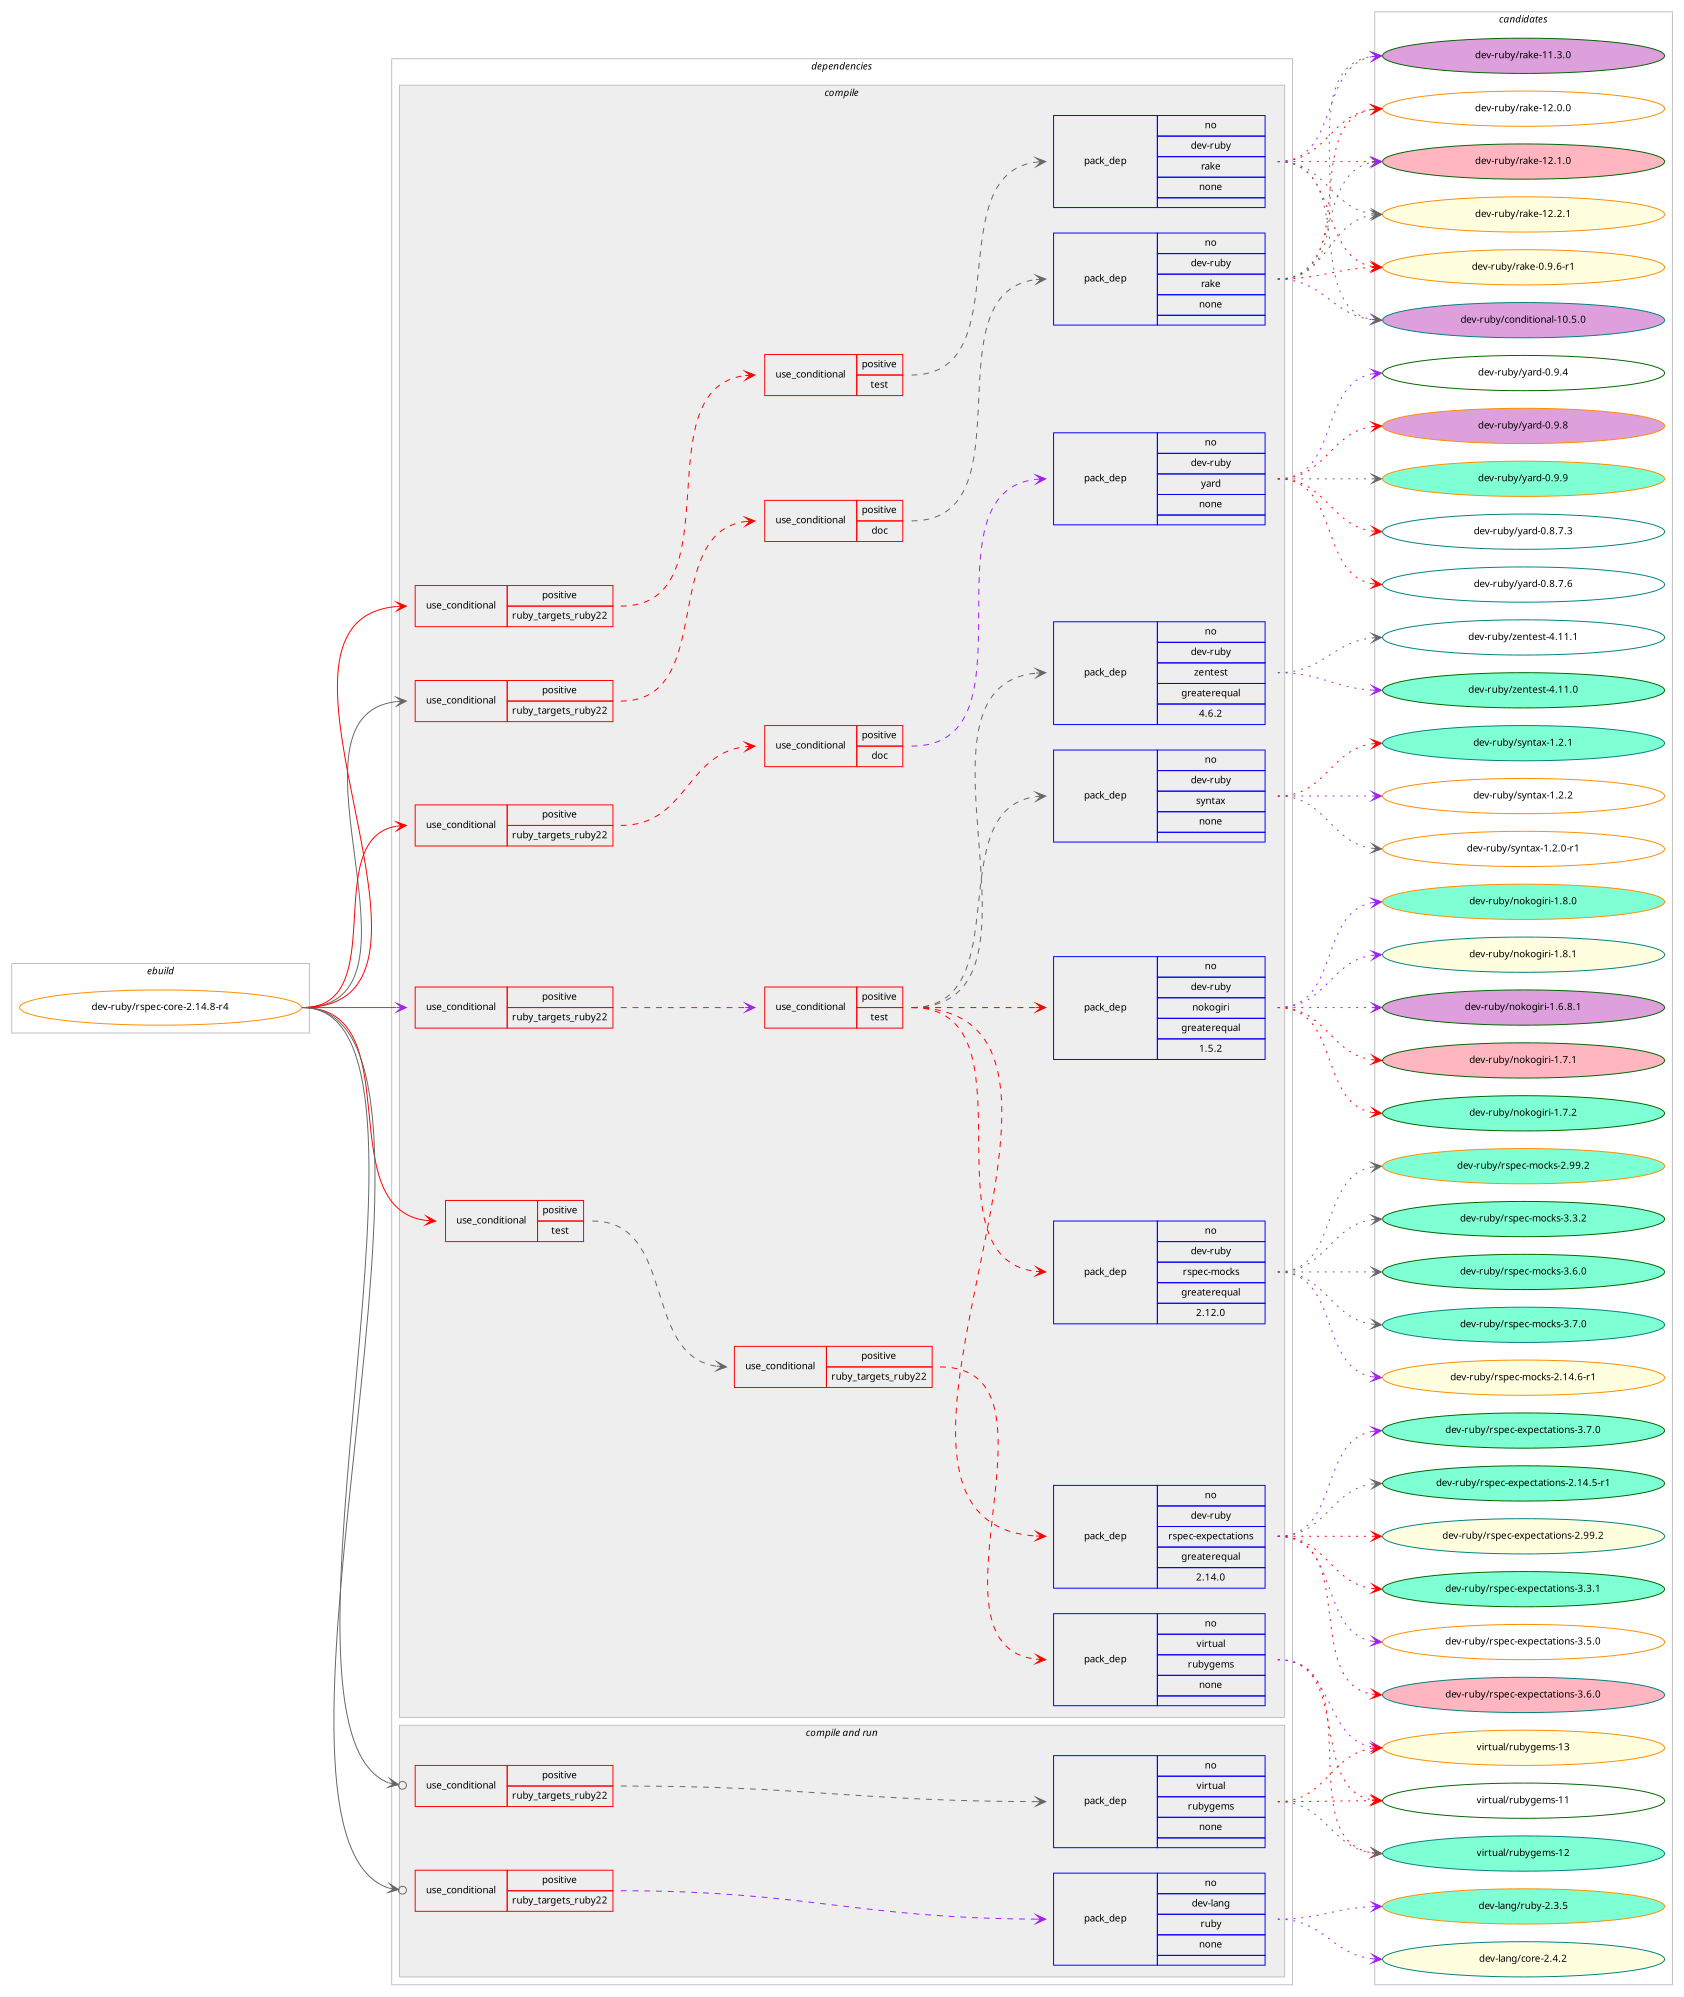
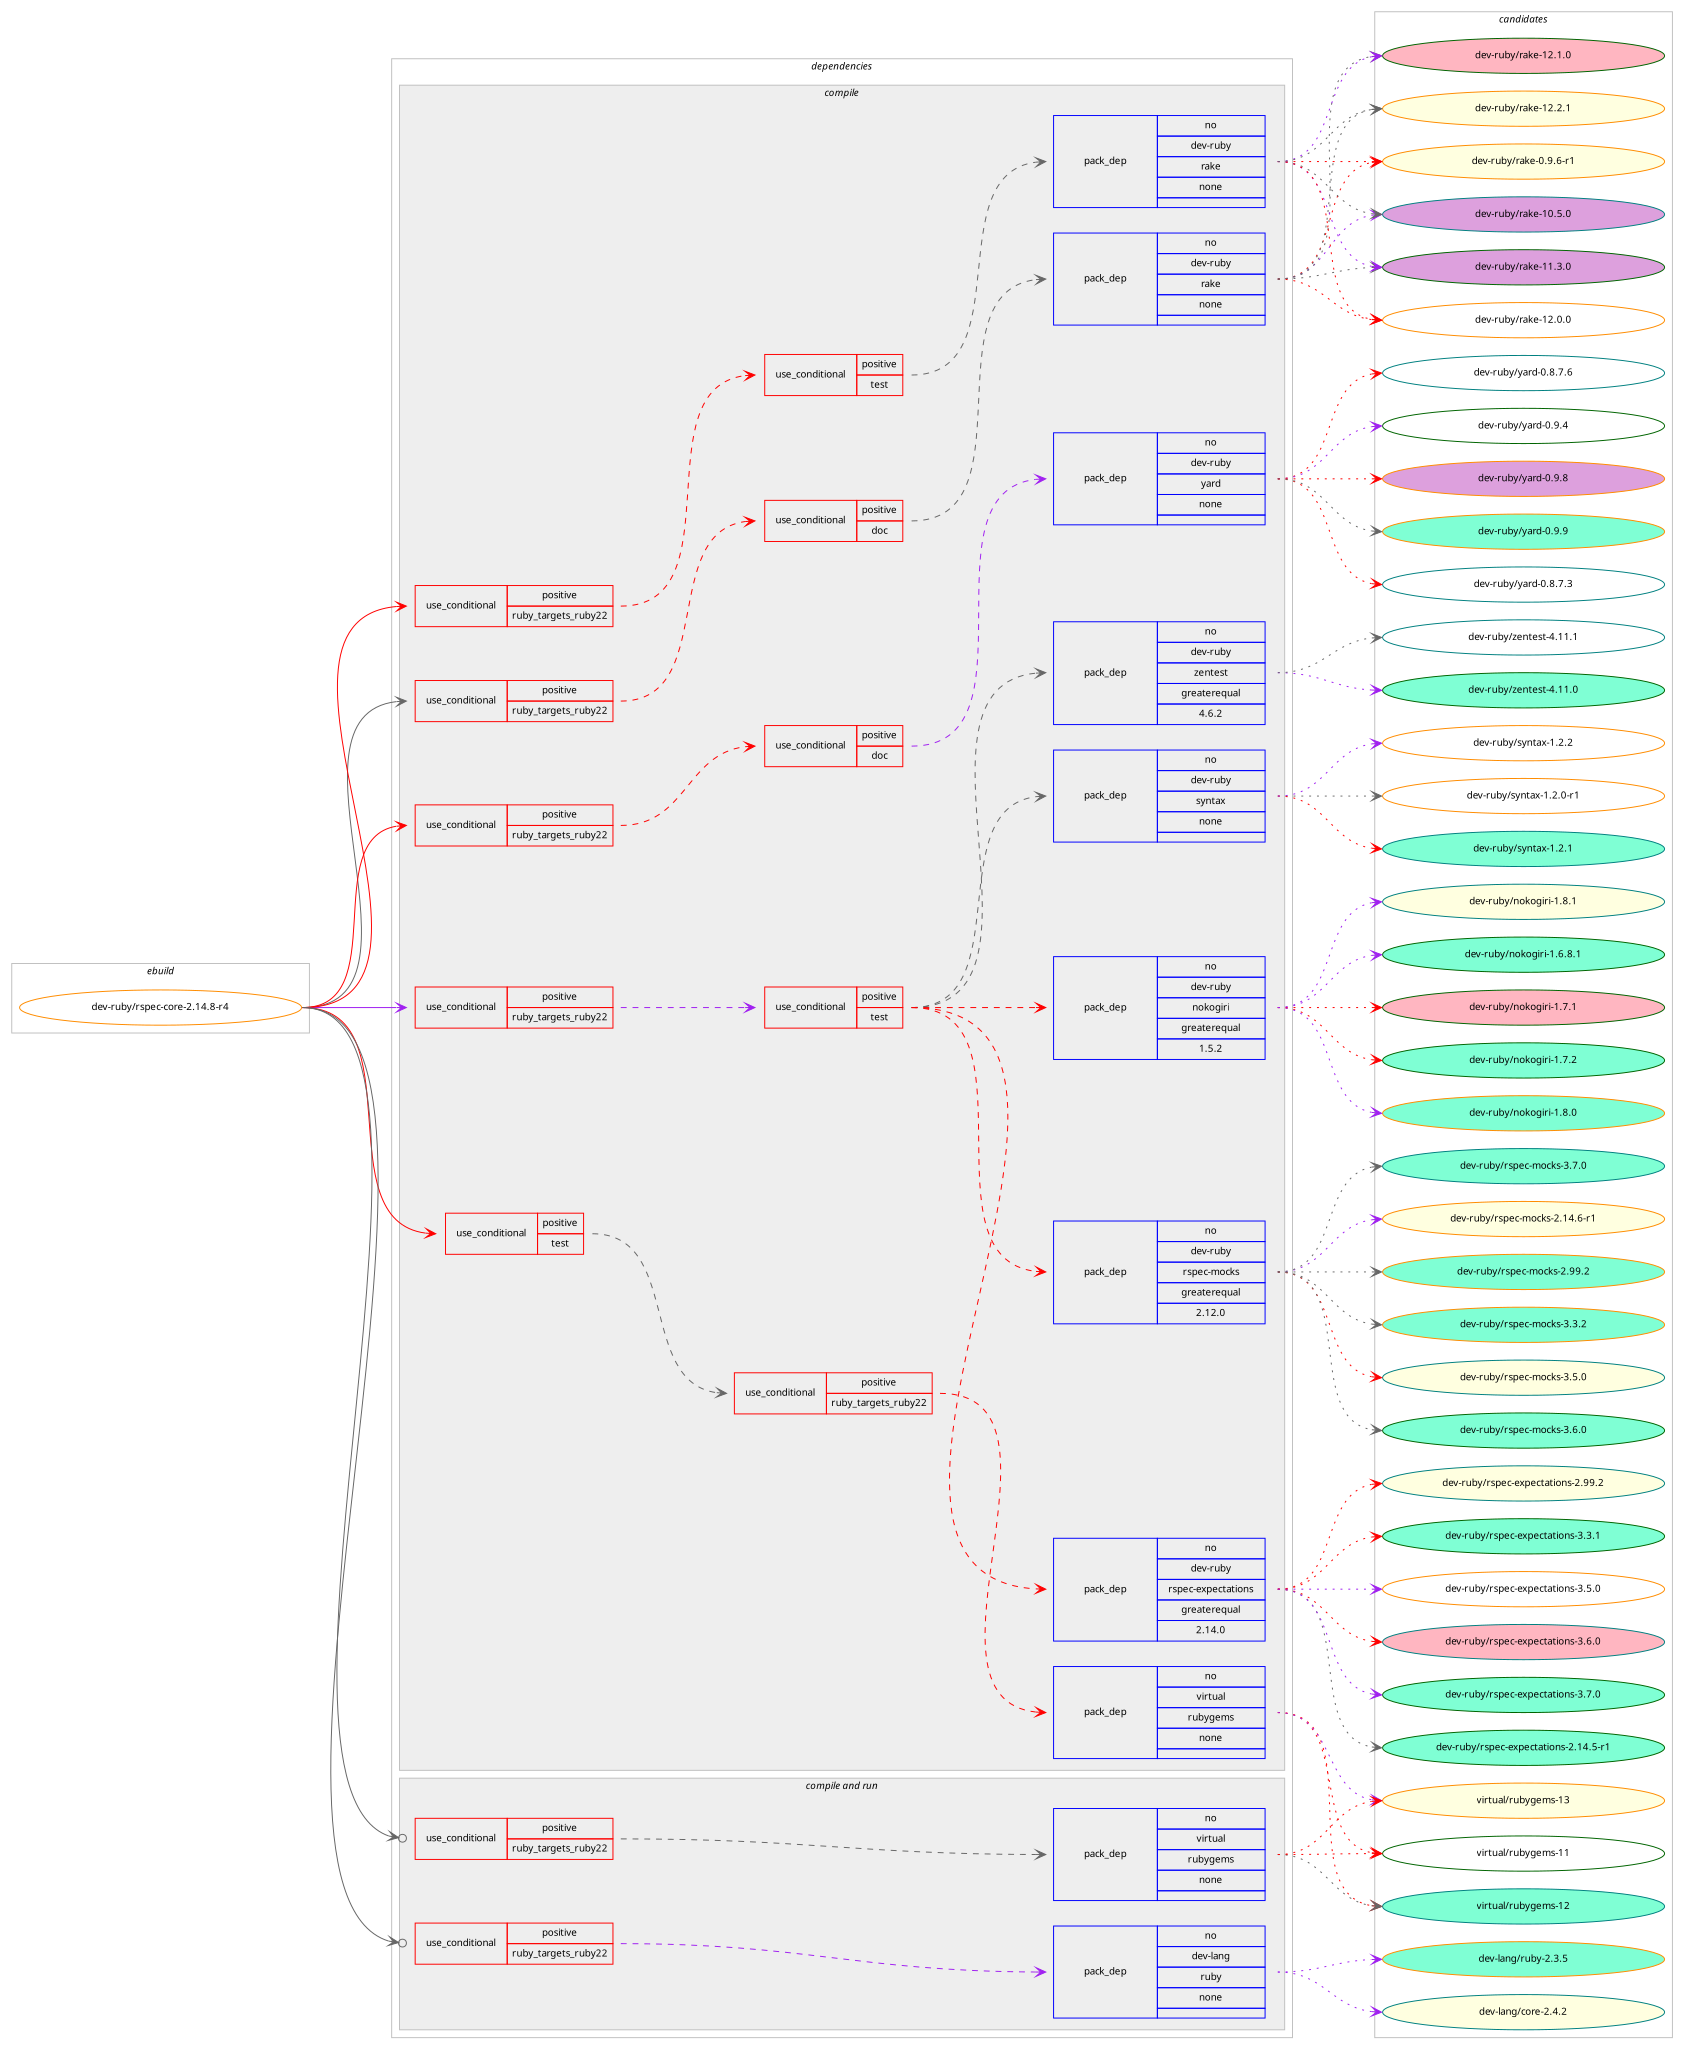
node "dev-ruby/conditional-10.5.0": label "dev-ruby/conditional-10.5.0" -> "dev-ruby/rake-10.5.0"
node "dev-ruby/nokogiri-1.6.8.1": fillcolor plum -> aquamarine
node "dev-ruby/rspec-mocks-3.3.2": color darkgreen -> darkorange
node "dev-ruby/rspec-mocks-3.5.0": added
